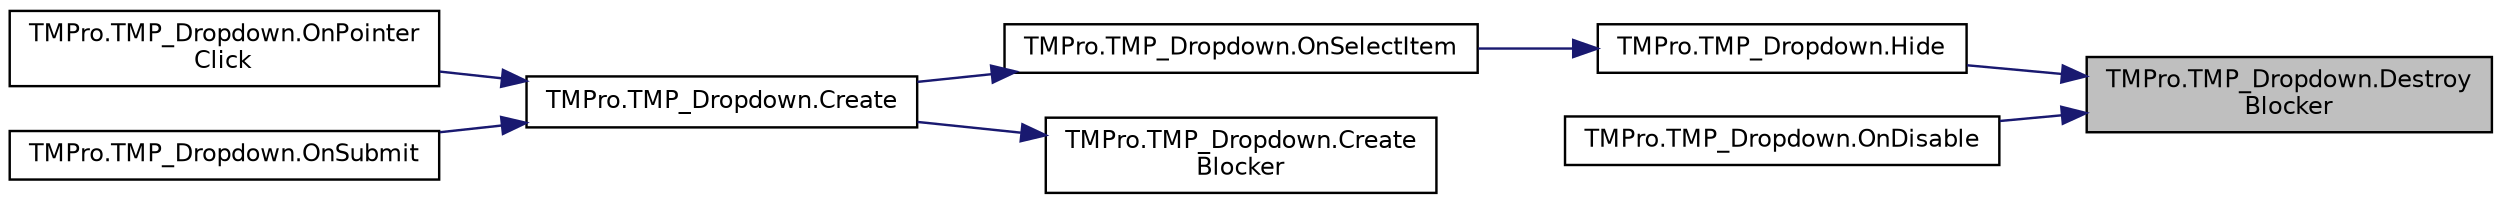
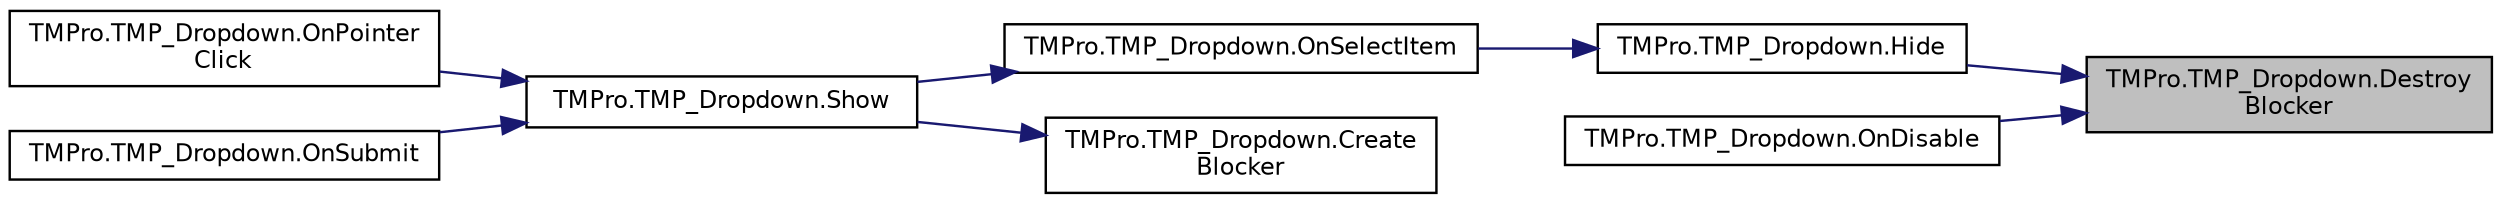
node "TMPro.TMP_Dropdown.Create": label "TMPro.TMP_Dropdown.Create" -> "TMPro.TMP_Dropdown.Show"
